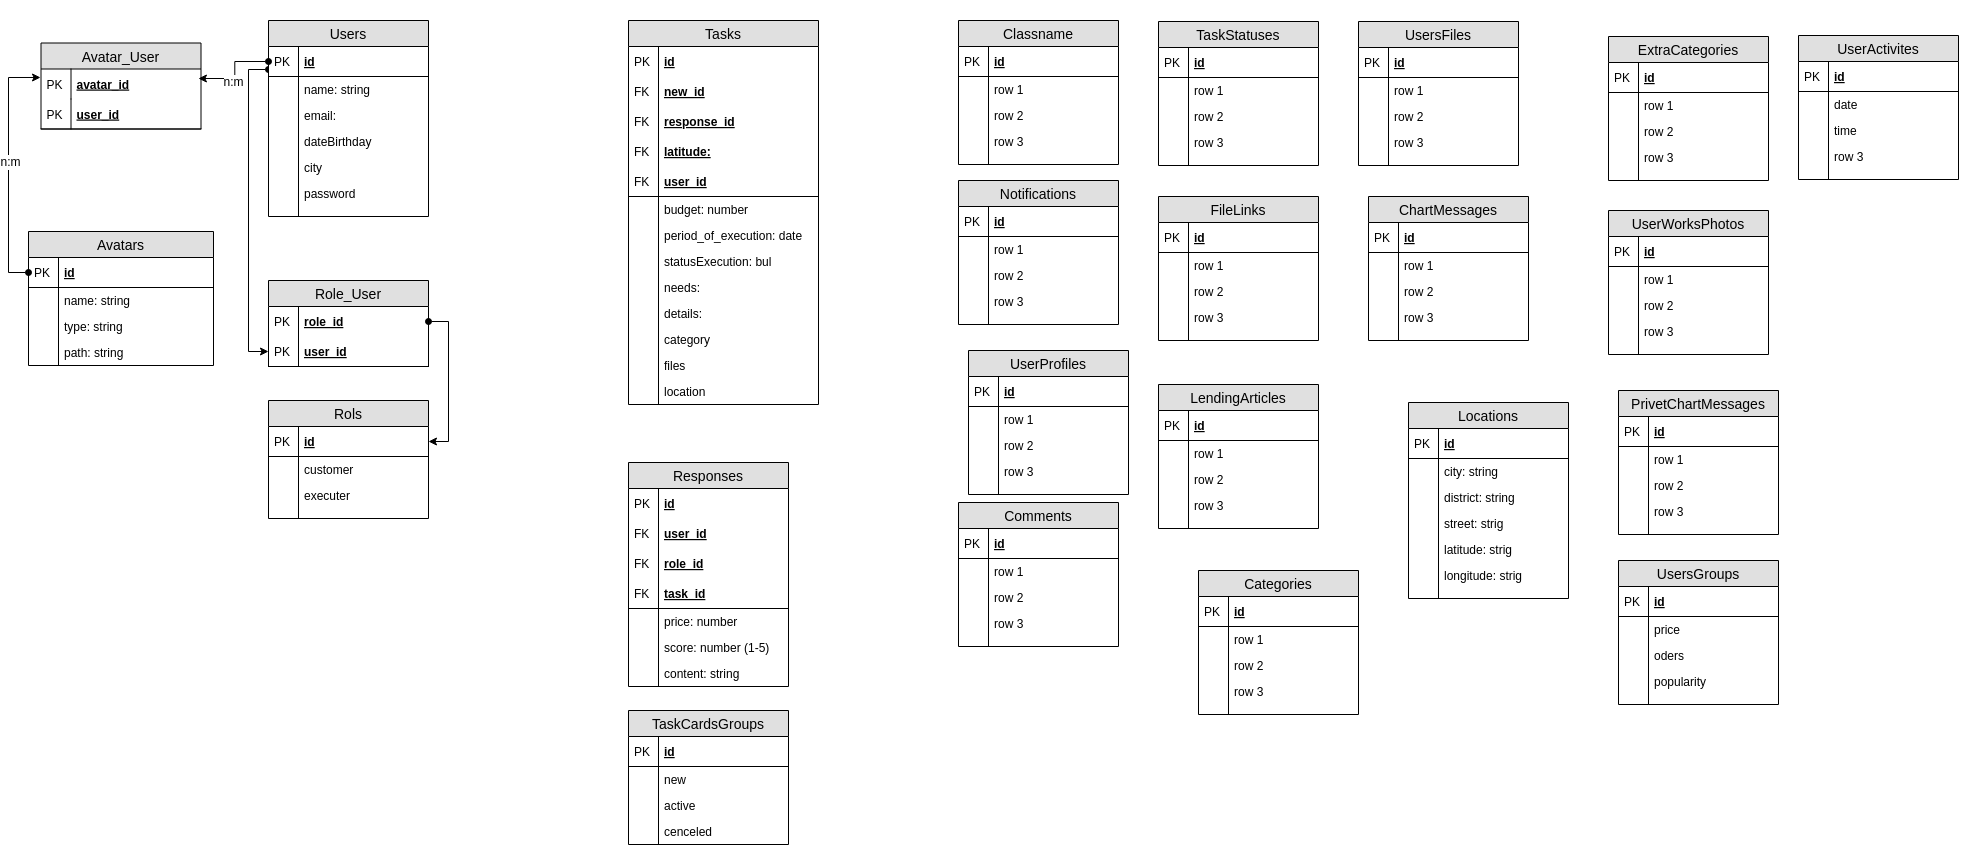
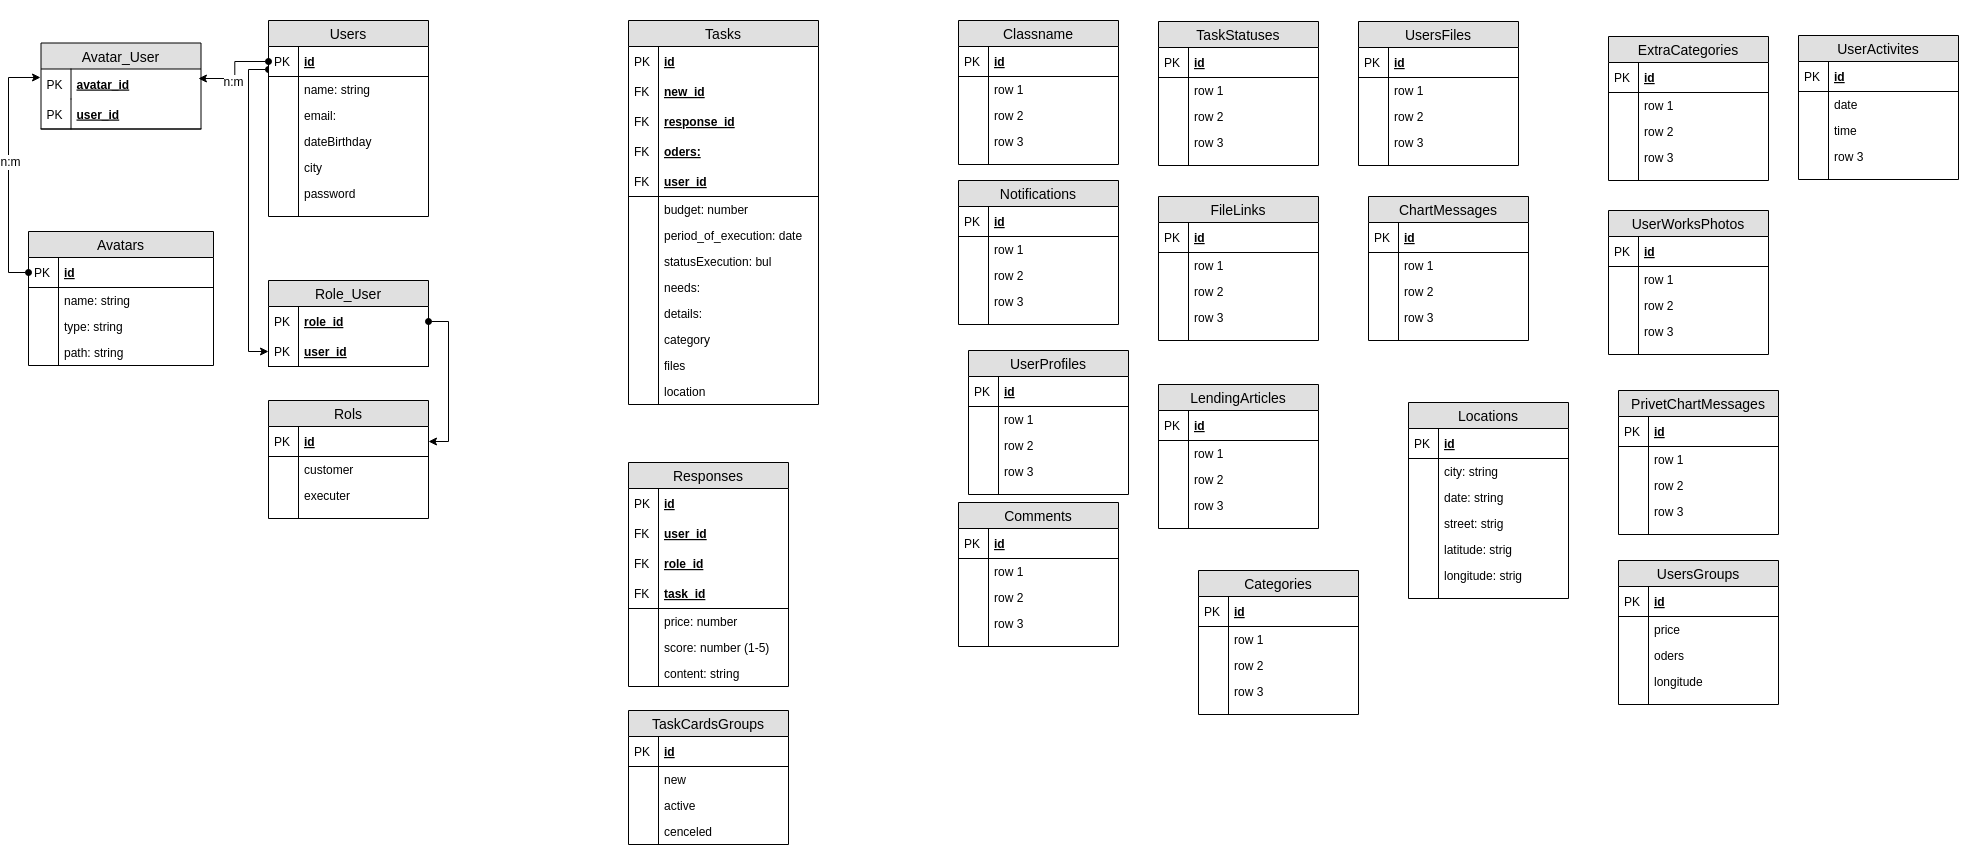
node "latitude:": label "latitude:" -> "oders:"
node "district: string": label "district: string" -> "date: string"
node "popularity": label "popularity" -> "longitude"
